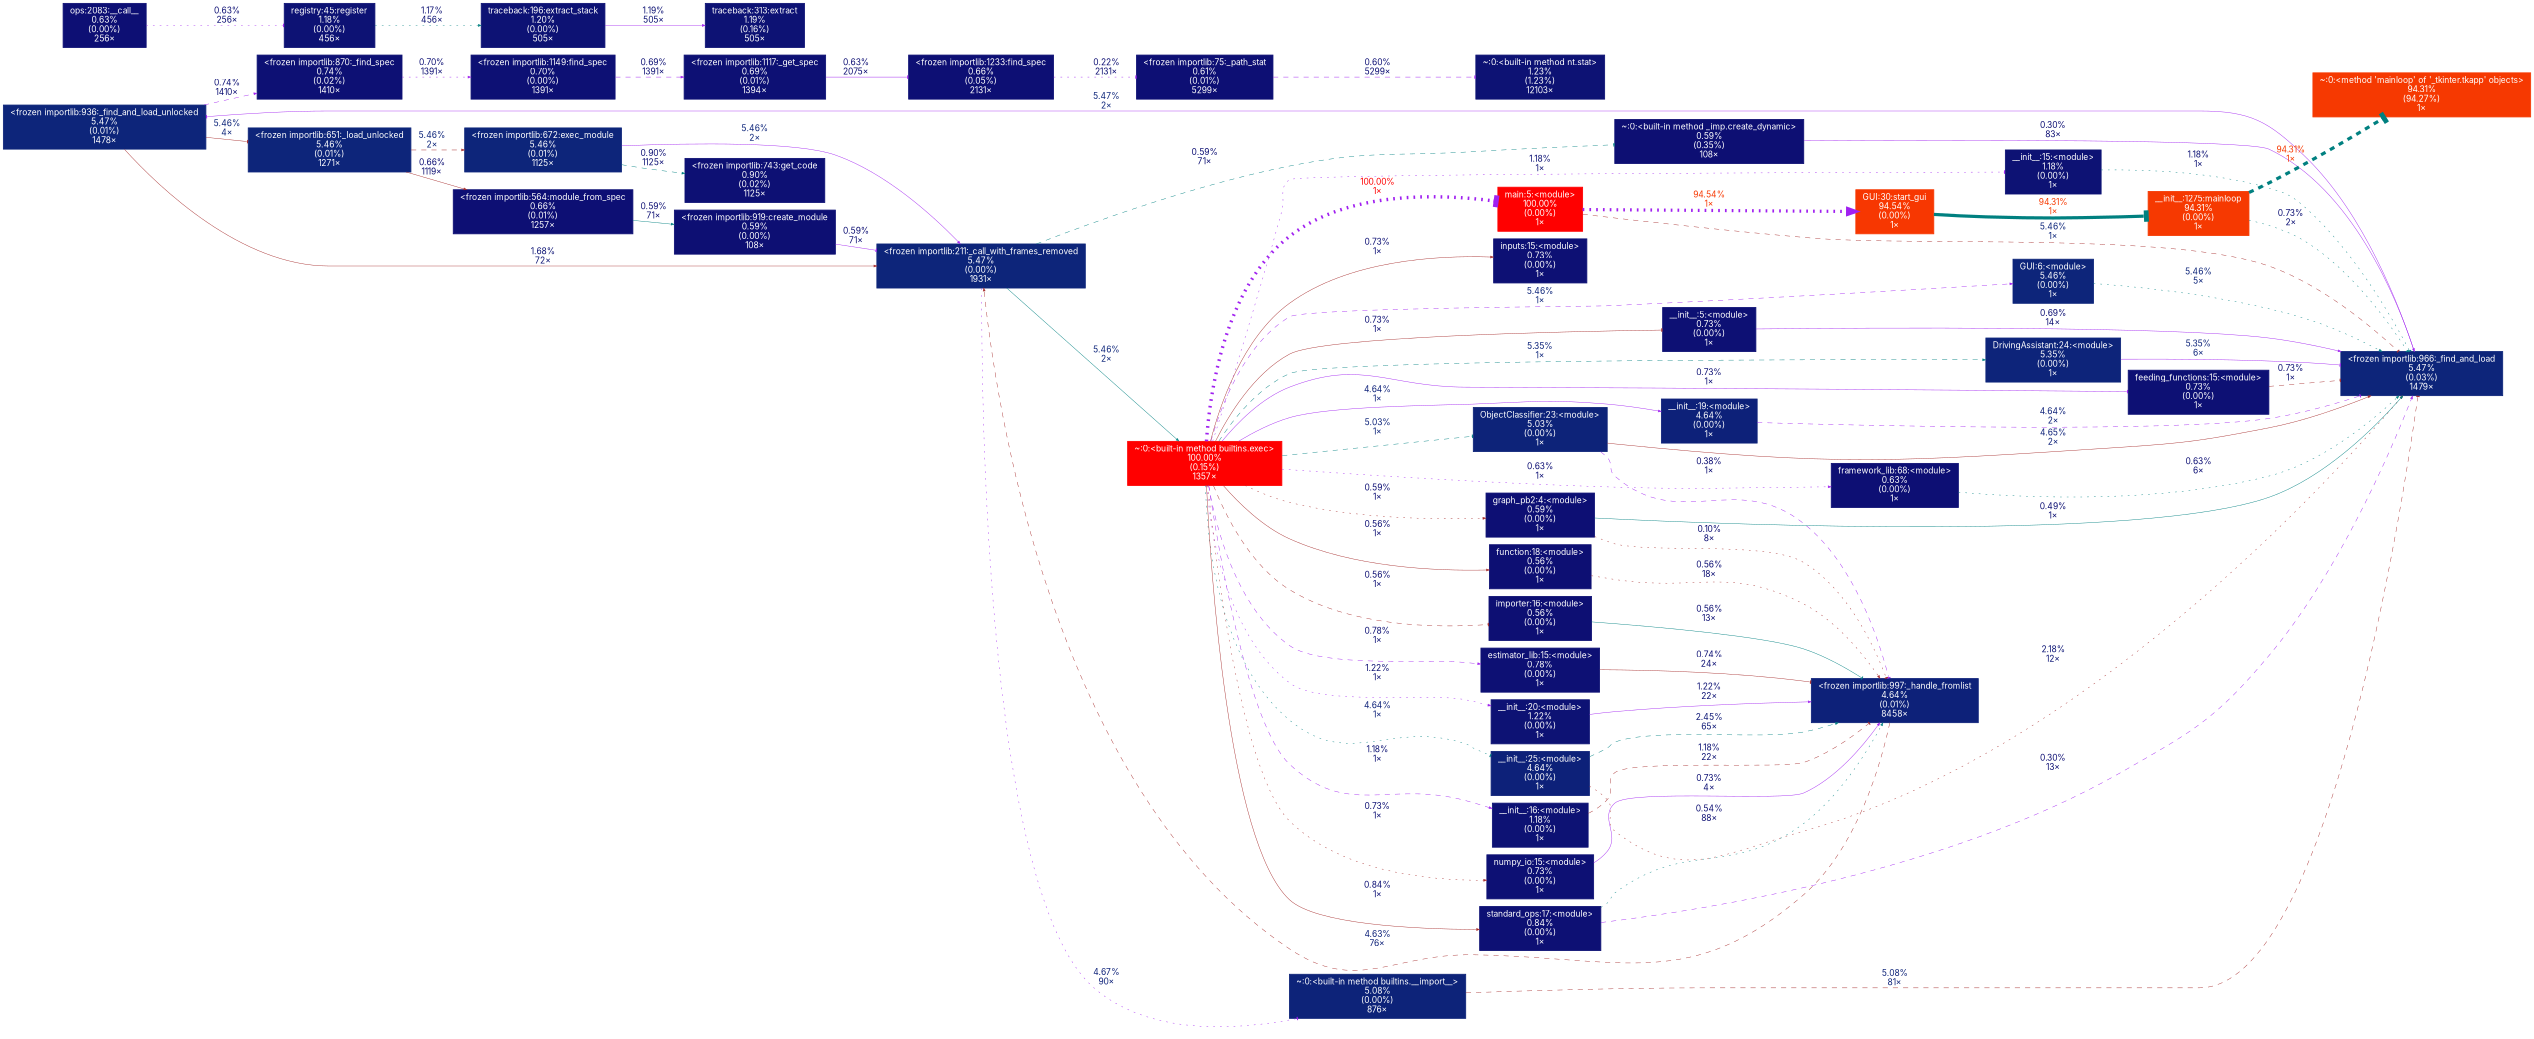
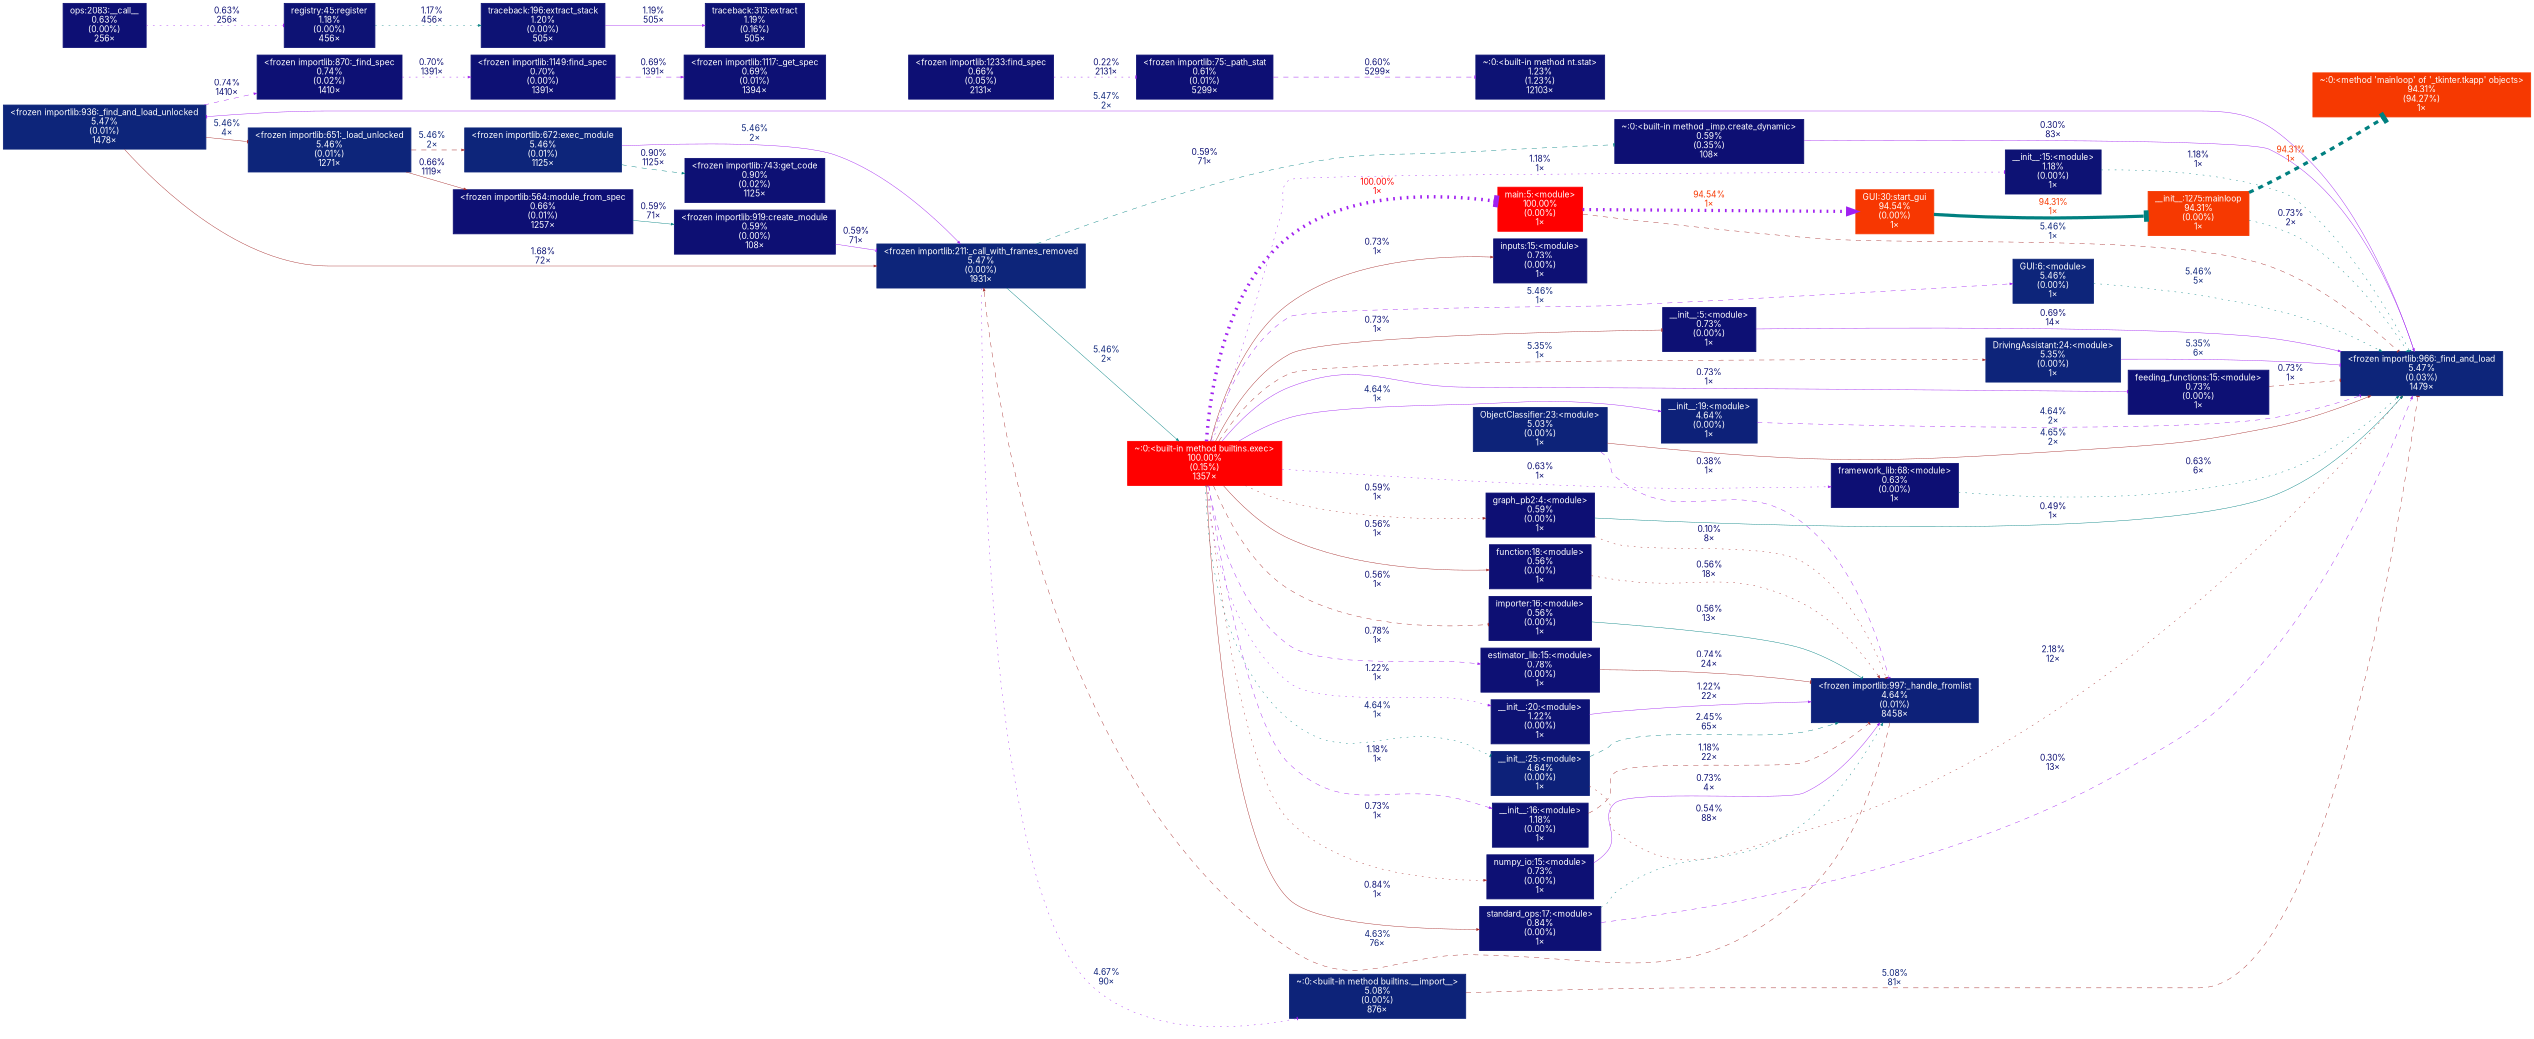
edge "<frozen importlib:1117:_get_spec 0.69% (0.01%) 1394×" -> "<frozen importlib:1233:find_spec 0.66% (0.05%) 2131×": removed, label "0.63% 2075×"
edge "~:0:<built-in method builtins.exec> 100.00% (0.15%) 1357×" -> "DrivingAssistant:24:<module> 5.35% (0.00%) 1×": color teal -> brown
edge "~:0:<built-in method builtins.exec> 100.00% (0.15%) 1357×" -> "ObjectClassifier:23:<module> 5.03% (0.00%) 1×": removed, label "5.03% 1×"
